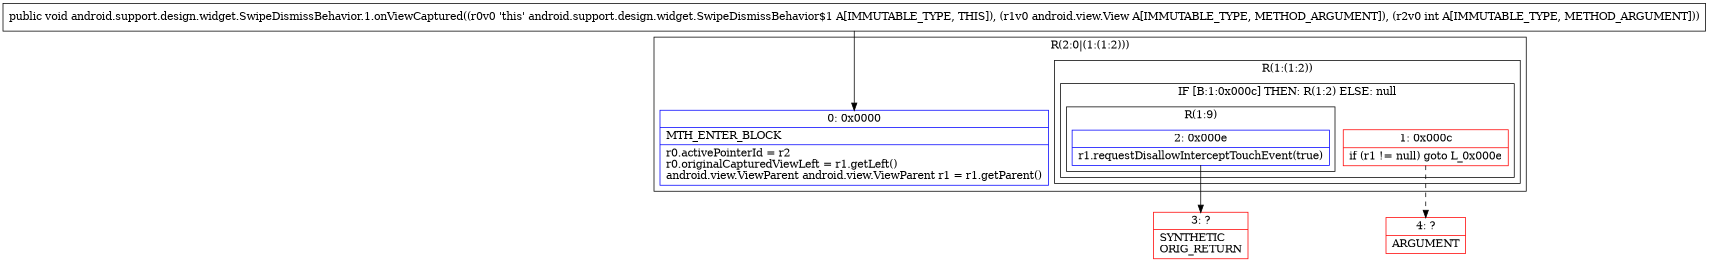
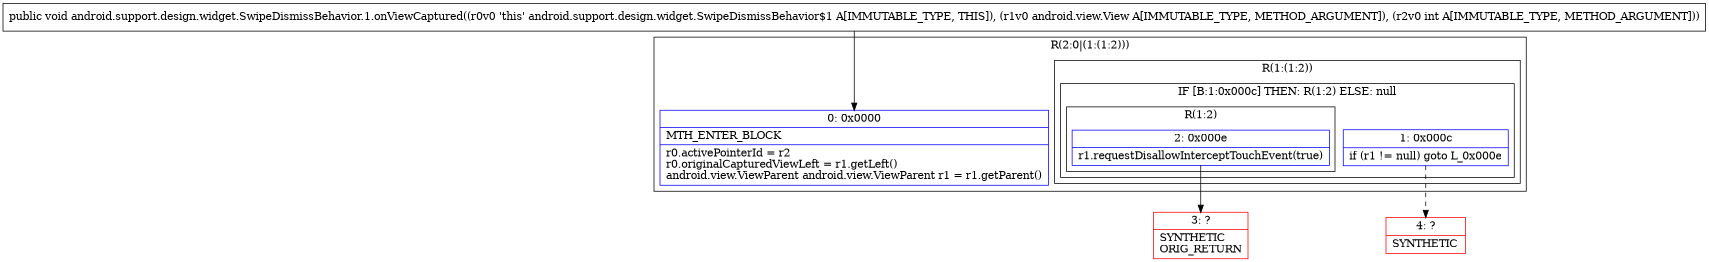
cluster "R(1:9)": label "R(1:9)" -> "R(1:2)"
node "1: 0x000c": color red -> blue
node "4: ?": text "ARGUMENT" -> "SYNTHETIC"
